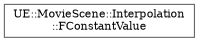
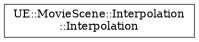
node "UE::MovieScene::Interpolation ::FConstantValue": label "UE::MovieScene::Interpolation ::FConstantValue" -> "UE::MovieScene::Interpolation ::Interpolation"
